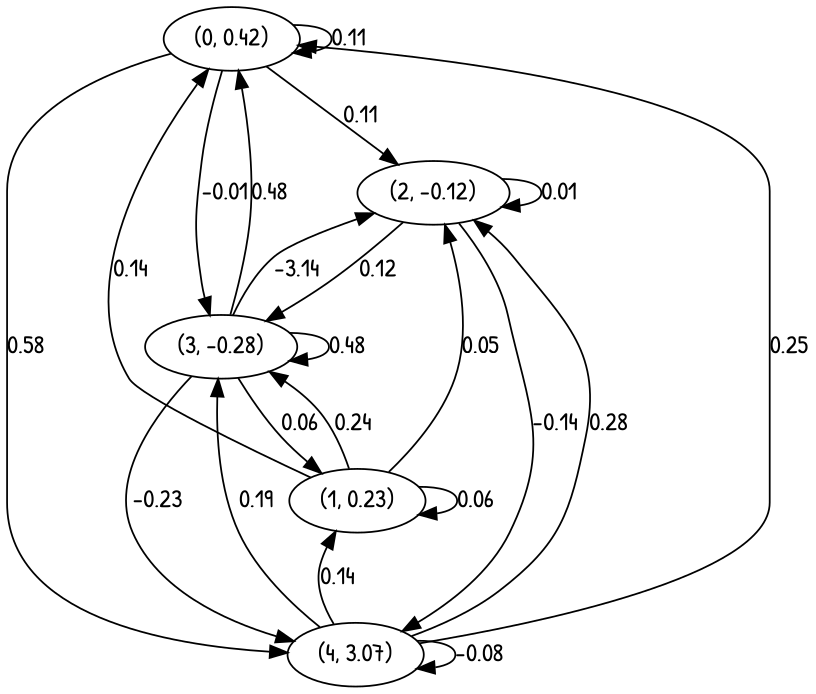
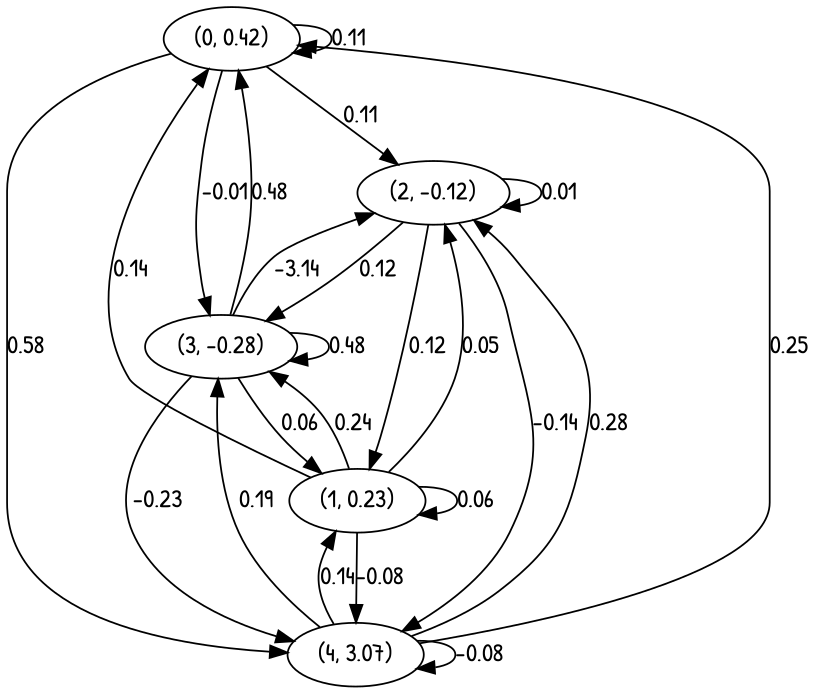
edge "(2, -0.12)" -> "(1, 0.23)": added, label "0.12"
edge "(1, 0.23)" -> "(4, 3.07)": added, label "-0.08"
